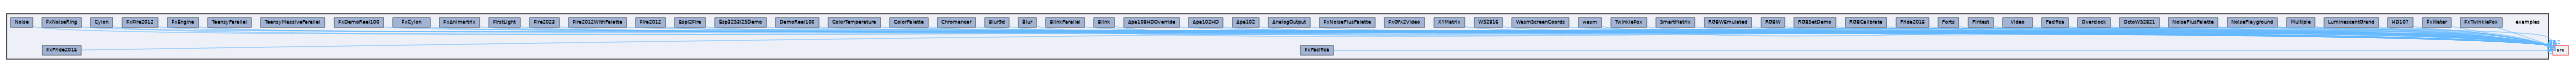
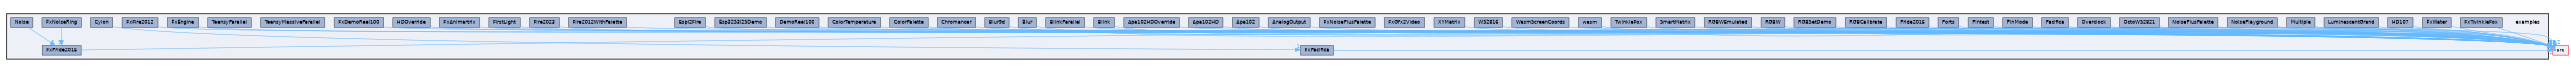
node "FxCylon": label "FxCylon" -> "HDOverride"
node "Fire2012": removed
node "Apa108HDOverride": label "Apa108HDOverride" -> "Apa102HDOverride"
node "Video": label "Video" -> "PinMode"
edge "FxNoiseRing" -> "src": now "FxNoiseRing" -> "FxPride2015"
edge "Noise" -> "src": now "Noise" -> "FxPride2015"
edge "Cylon" -> "src": now "Cylon" -> "FxPacifica"
